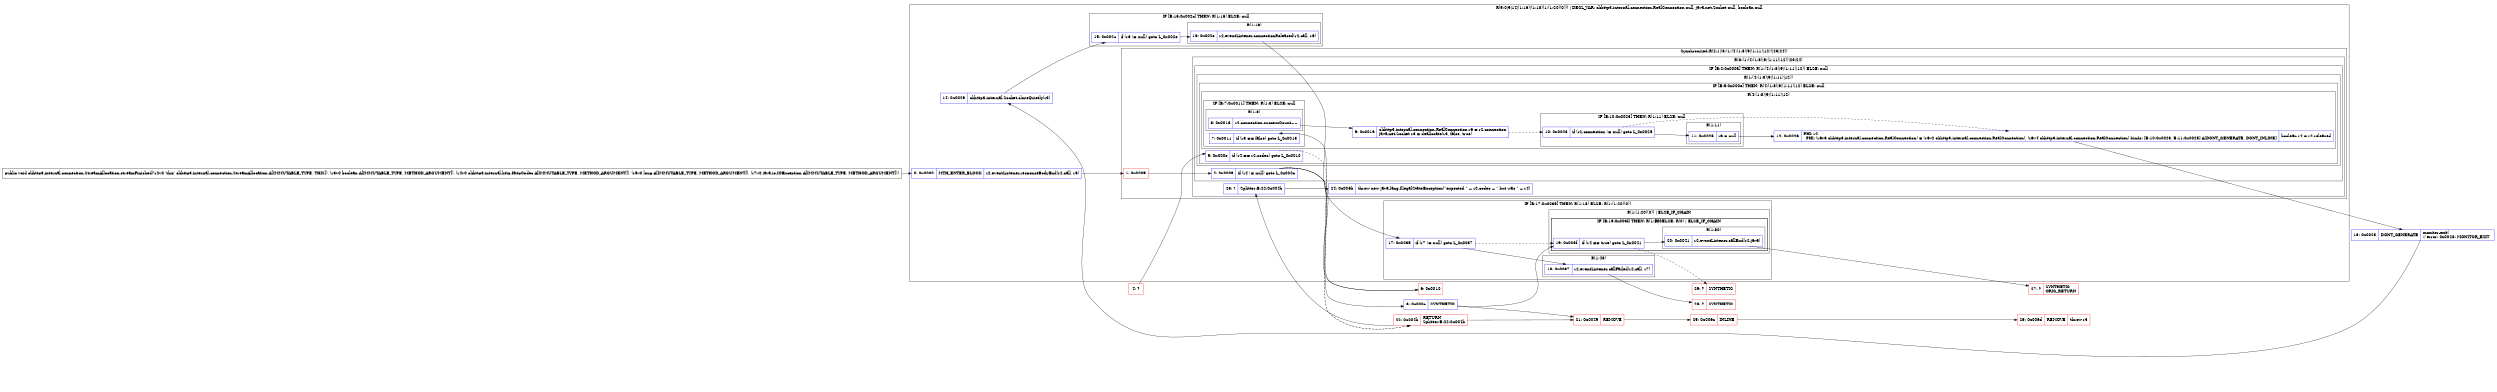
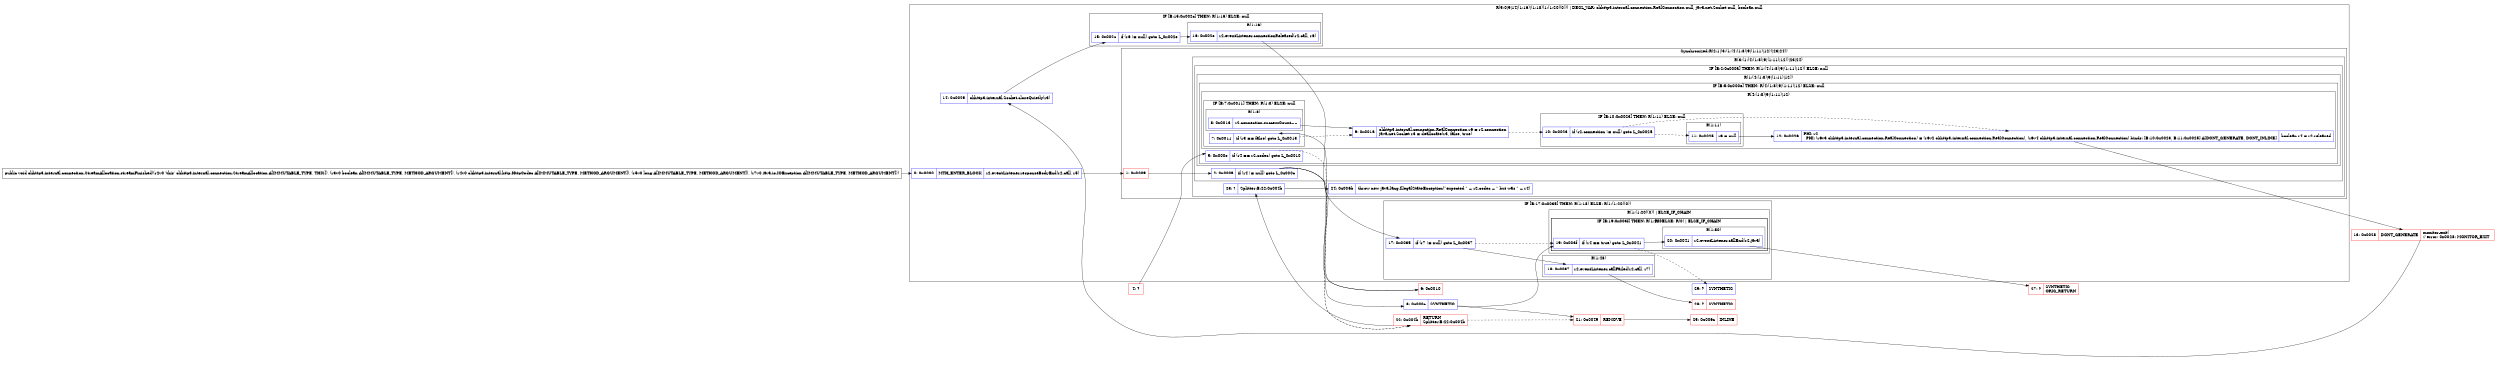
edge "10: 0x0023" -> "11: 0x0025": style solid -> dashed
edge "7: 0x0011" -> "9: 0x001a": added
node "13: 0x0028": color blue -> red
node "29: ?": color red -> blue
edge "22: 0x004b" -> "21: 0x0049": style solid -> dashed
node "26: 0x006d": removed
